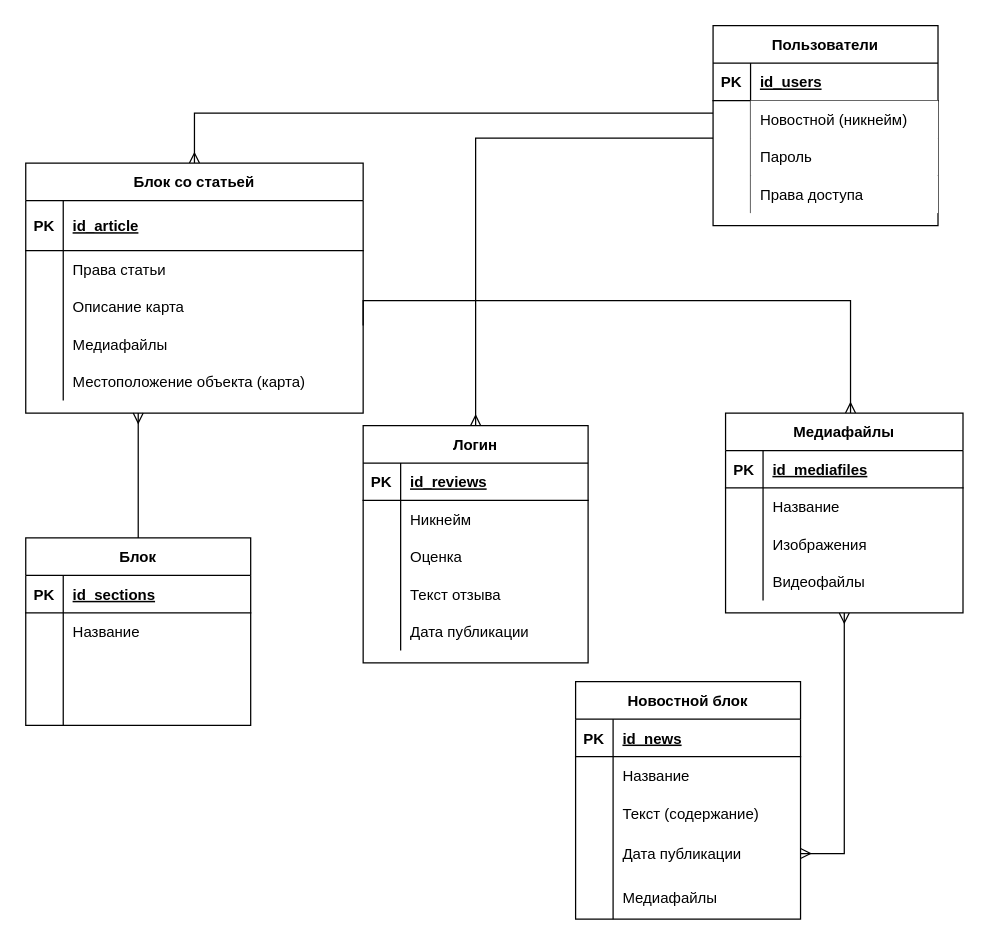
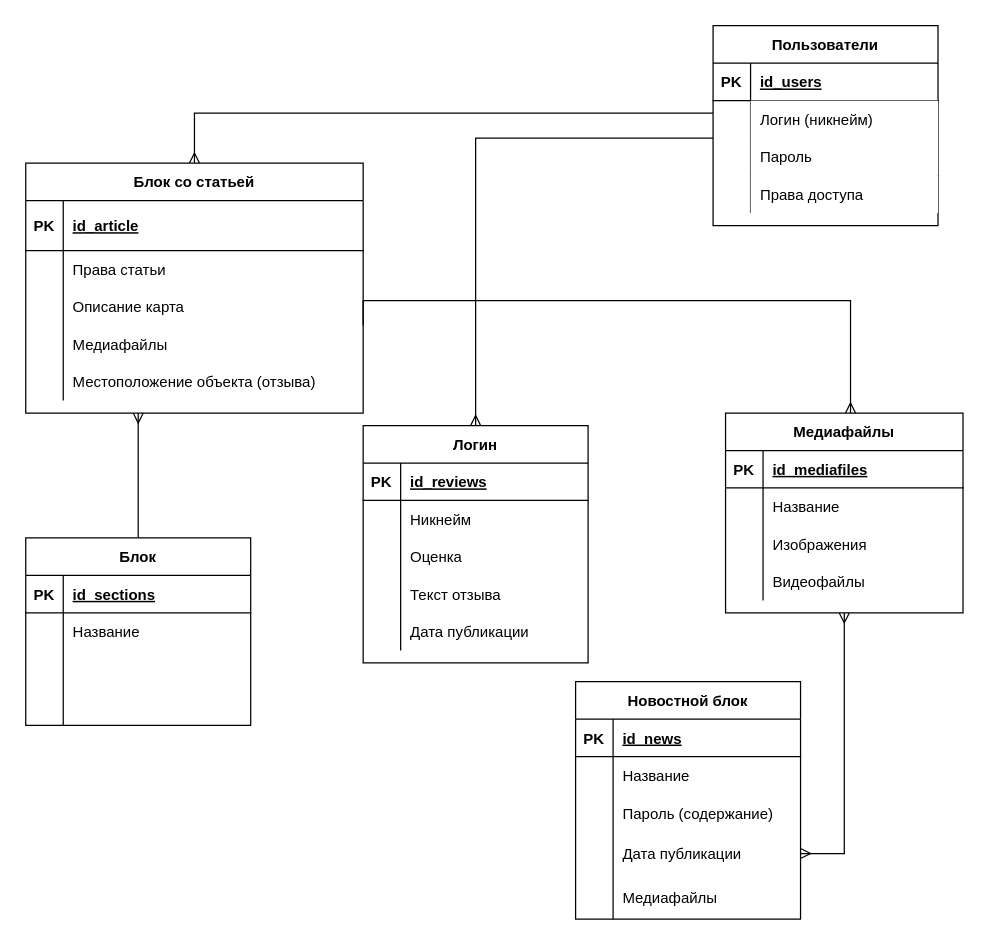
node "Новостной (никнейм)": label "Новостной (никнейм)" -> "Логин (никнейм)"
node "Местоположение объекта (карта)": label "Местоположение объекта (карта)" -> "Местоположение объекта (отзыва)"
node "Текст (содержание)": label "Текст (содержание)" -> "Пароль (содержание)"
